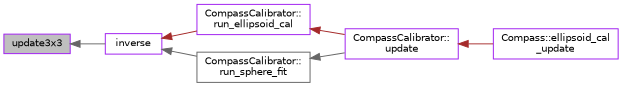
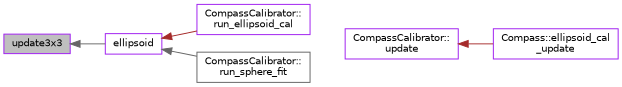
edge "CompassCalibrator:: update" -> "CompassCalibrator:: run_ellipsoid_cal": removed
node "inverse": label "inverse" -> "ellipsoid"
edge "CompassCalibrator:: update" -> "CompassCalibrator:: run_sphere_fit": removed
